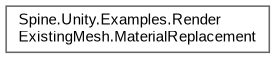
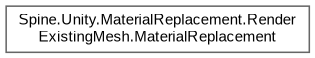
node "Spine.Unity.Examples.Render ExistingMesh.MaterialReplacement": label "Spine.Unity.Examples.Render ExistingMesh.MaterialReplacement" -> "Spine.Unity.MaterialReplacement.Render ExistingMesh.MaterialReplacement"
